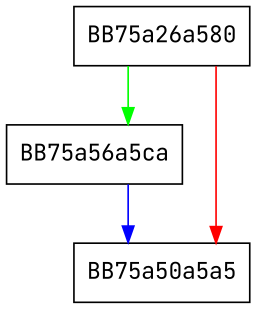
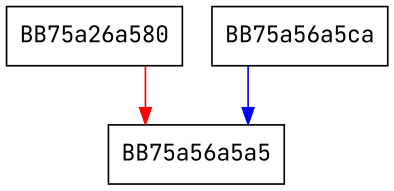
edge "BB75a26a580" -> "BB75a56a5ca": removed
node "BB75a50a5a5": label "BB75a50a5a5" -> "BB75a56a5a5"
